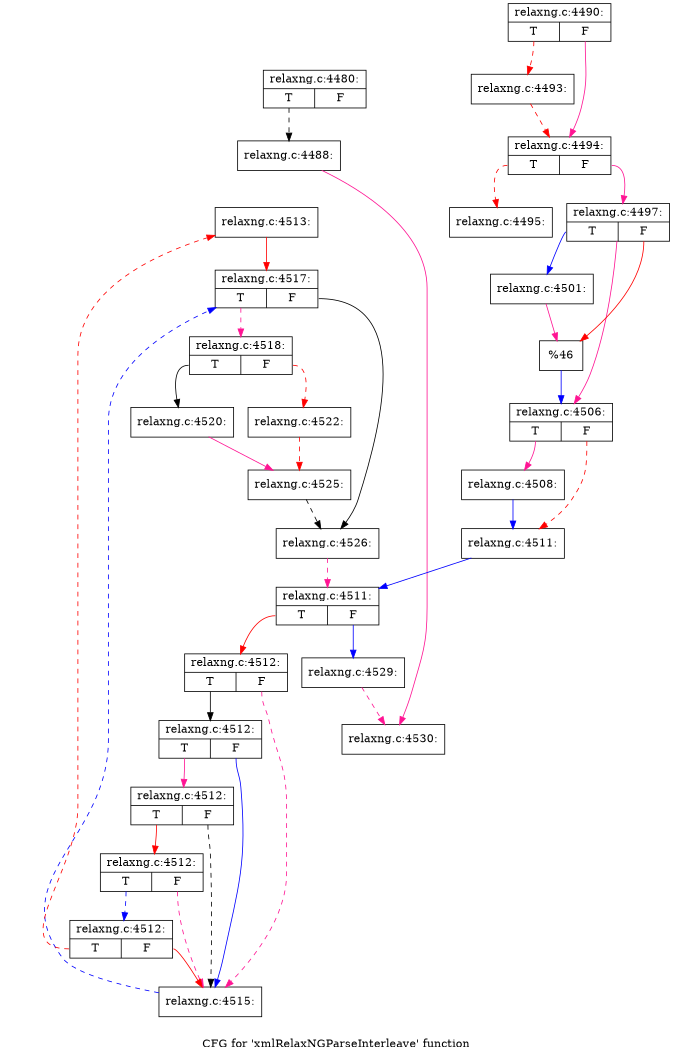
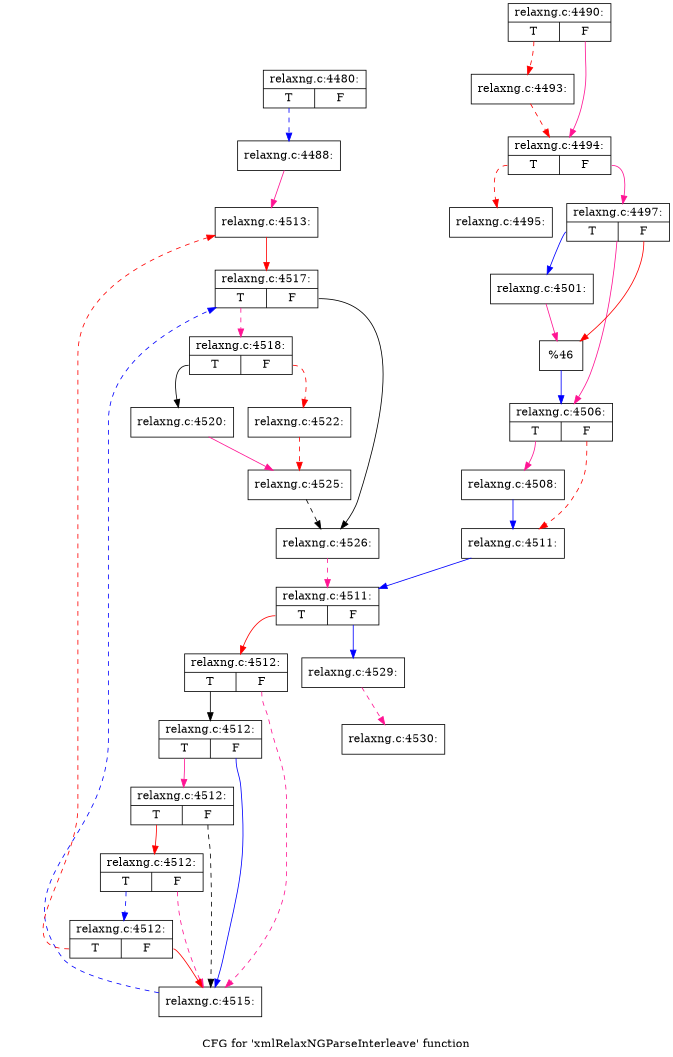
edge "relaxng.c:4480:" -> "relaxng.c:4488:": color black -> blue
edge "relaxng.c:4488:" -> "relaxng.c:4530:": now "relaxng.c:4488:" -> "relaxng.c:4513:"
